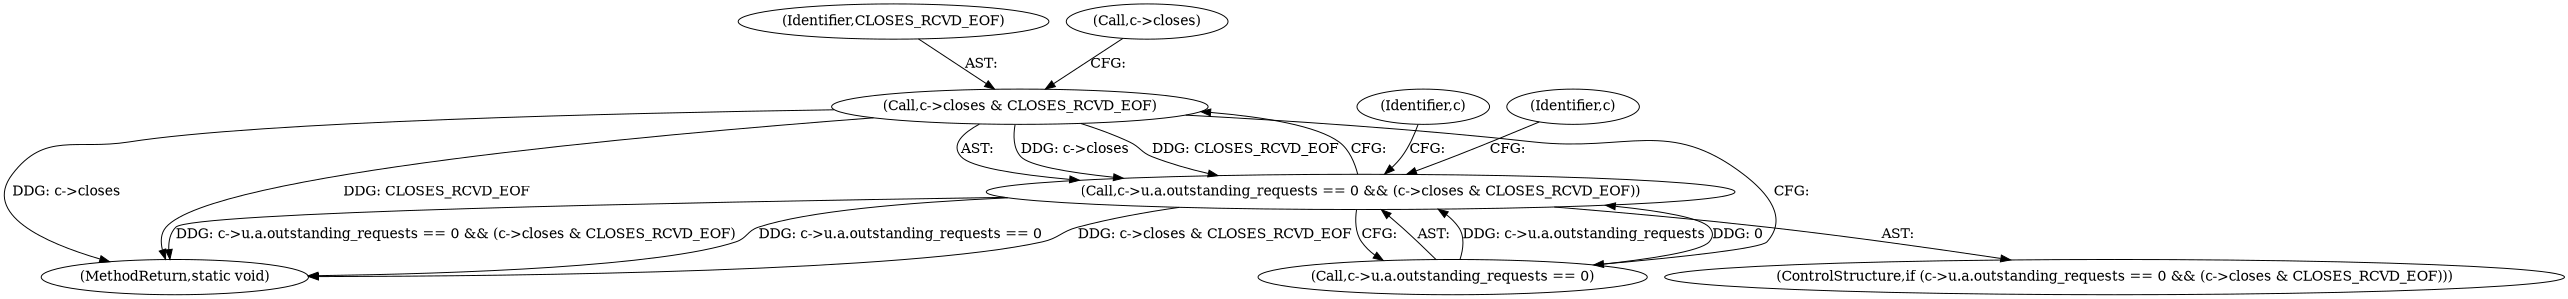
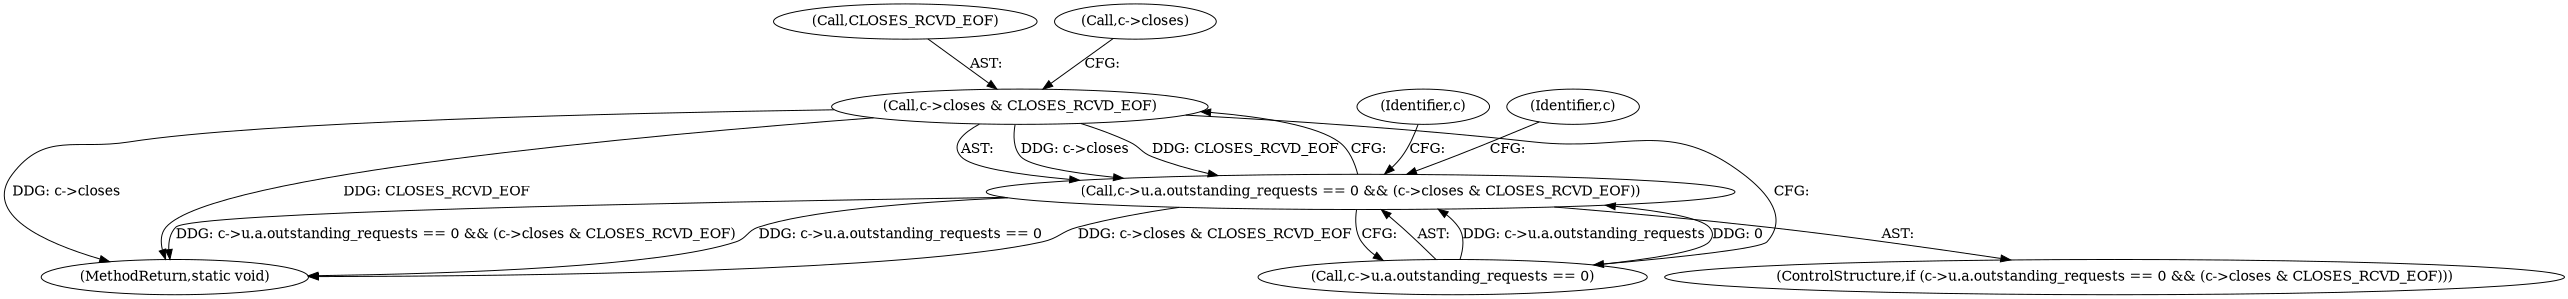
node "(Identifier,CLOSES_RCVD_EOF)": label "(Identifier,CLOSES_RCVD_EOF)" -> "(Call,CLOSES_RCVD_EOF)"
